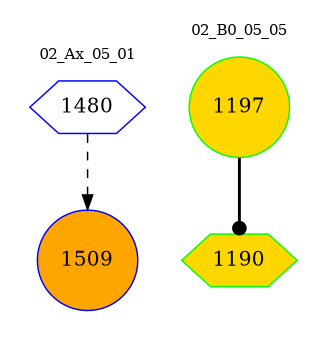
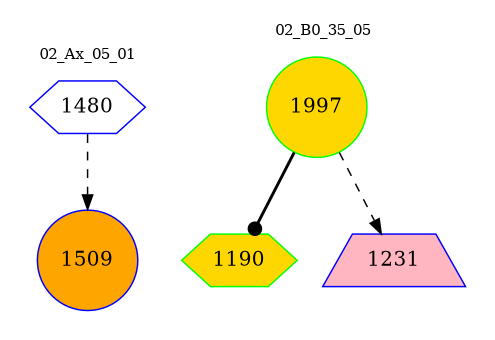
cluster "02_B0_05_05": label "02_B0_05_05" -> "02_B0_35_05"
node "1197": label "1197" -> "1997"
node "1231": added
